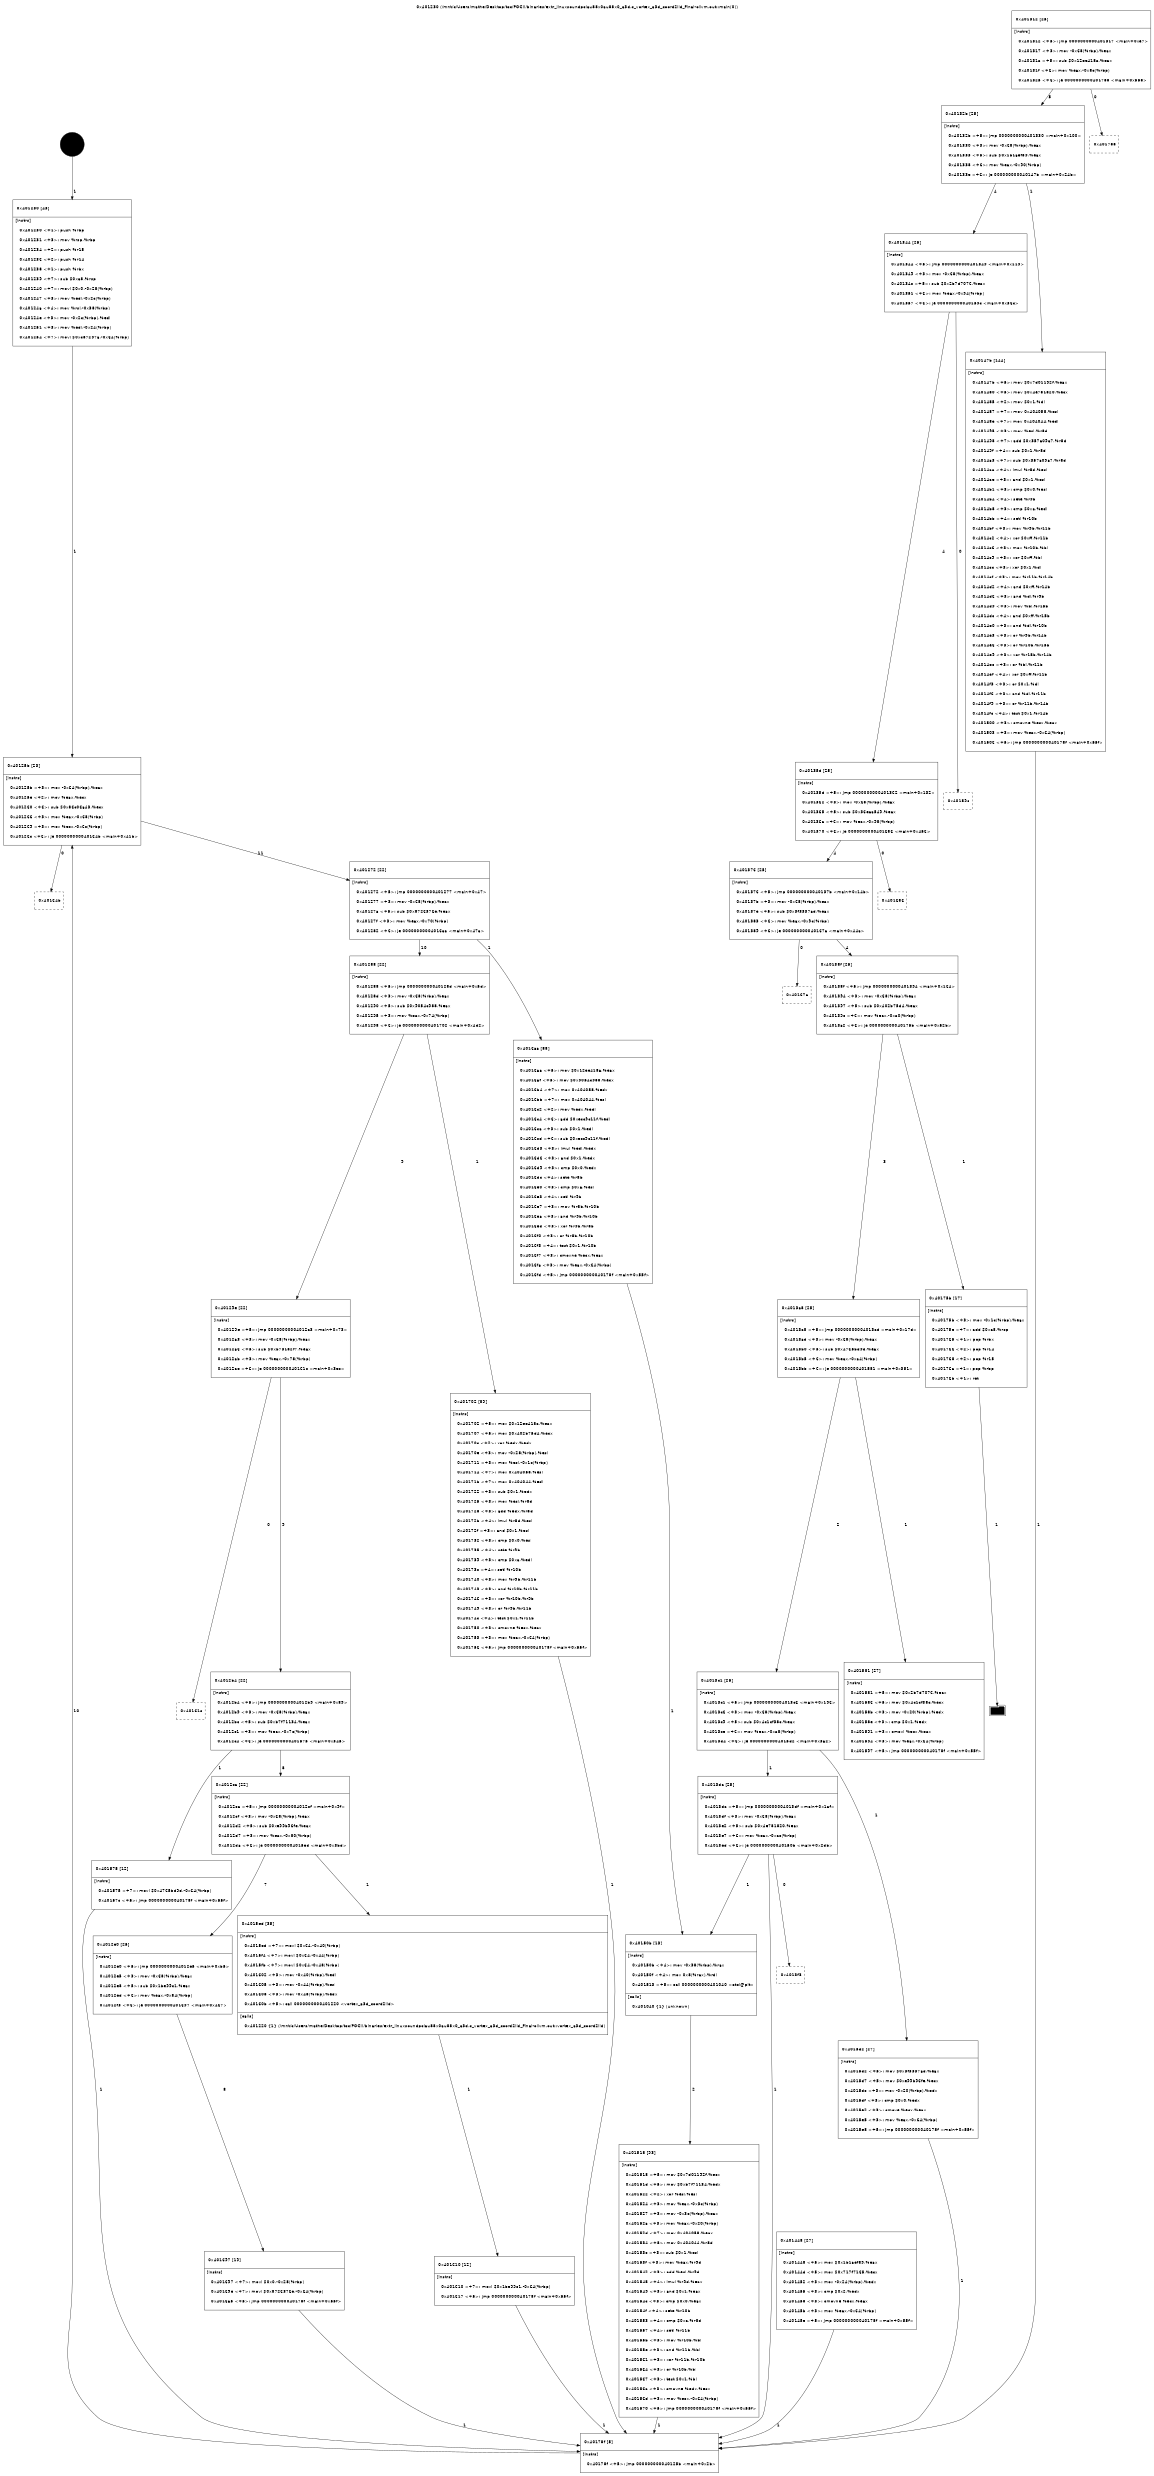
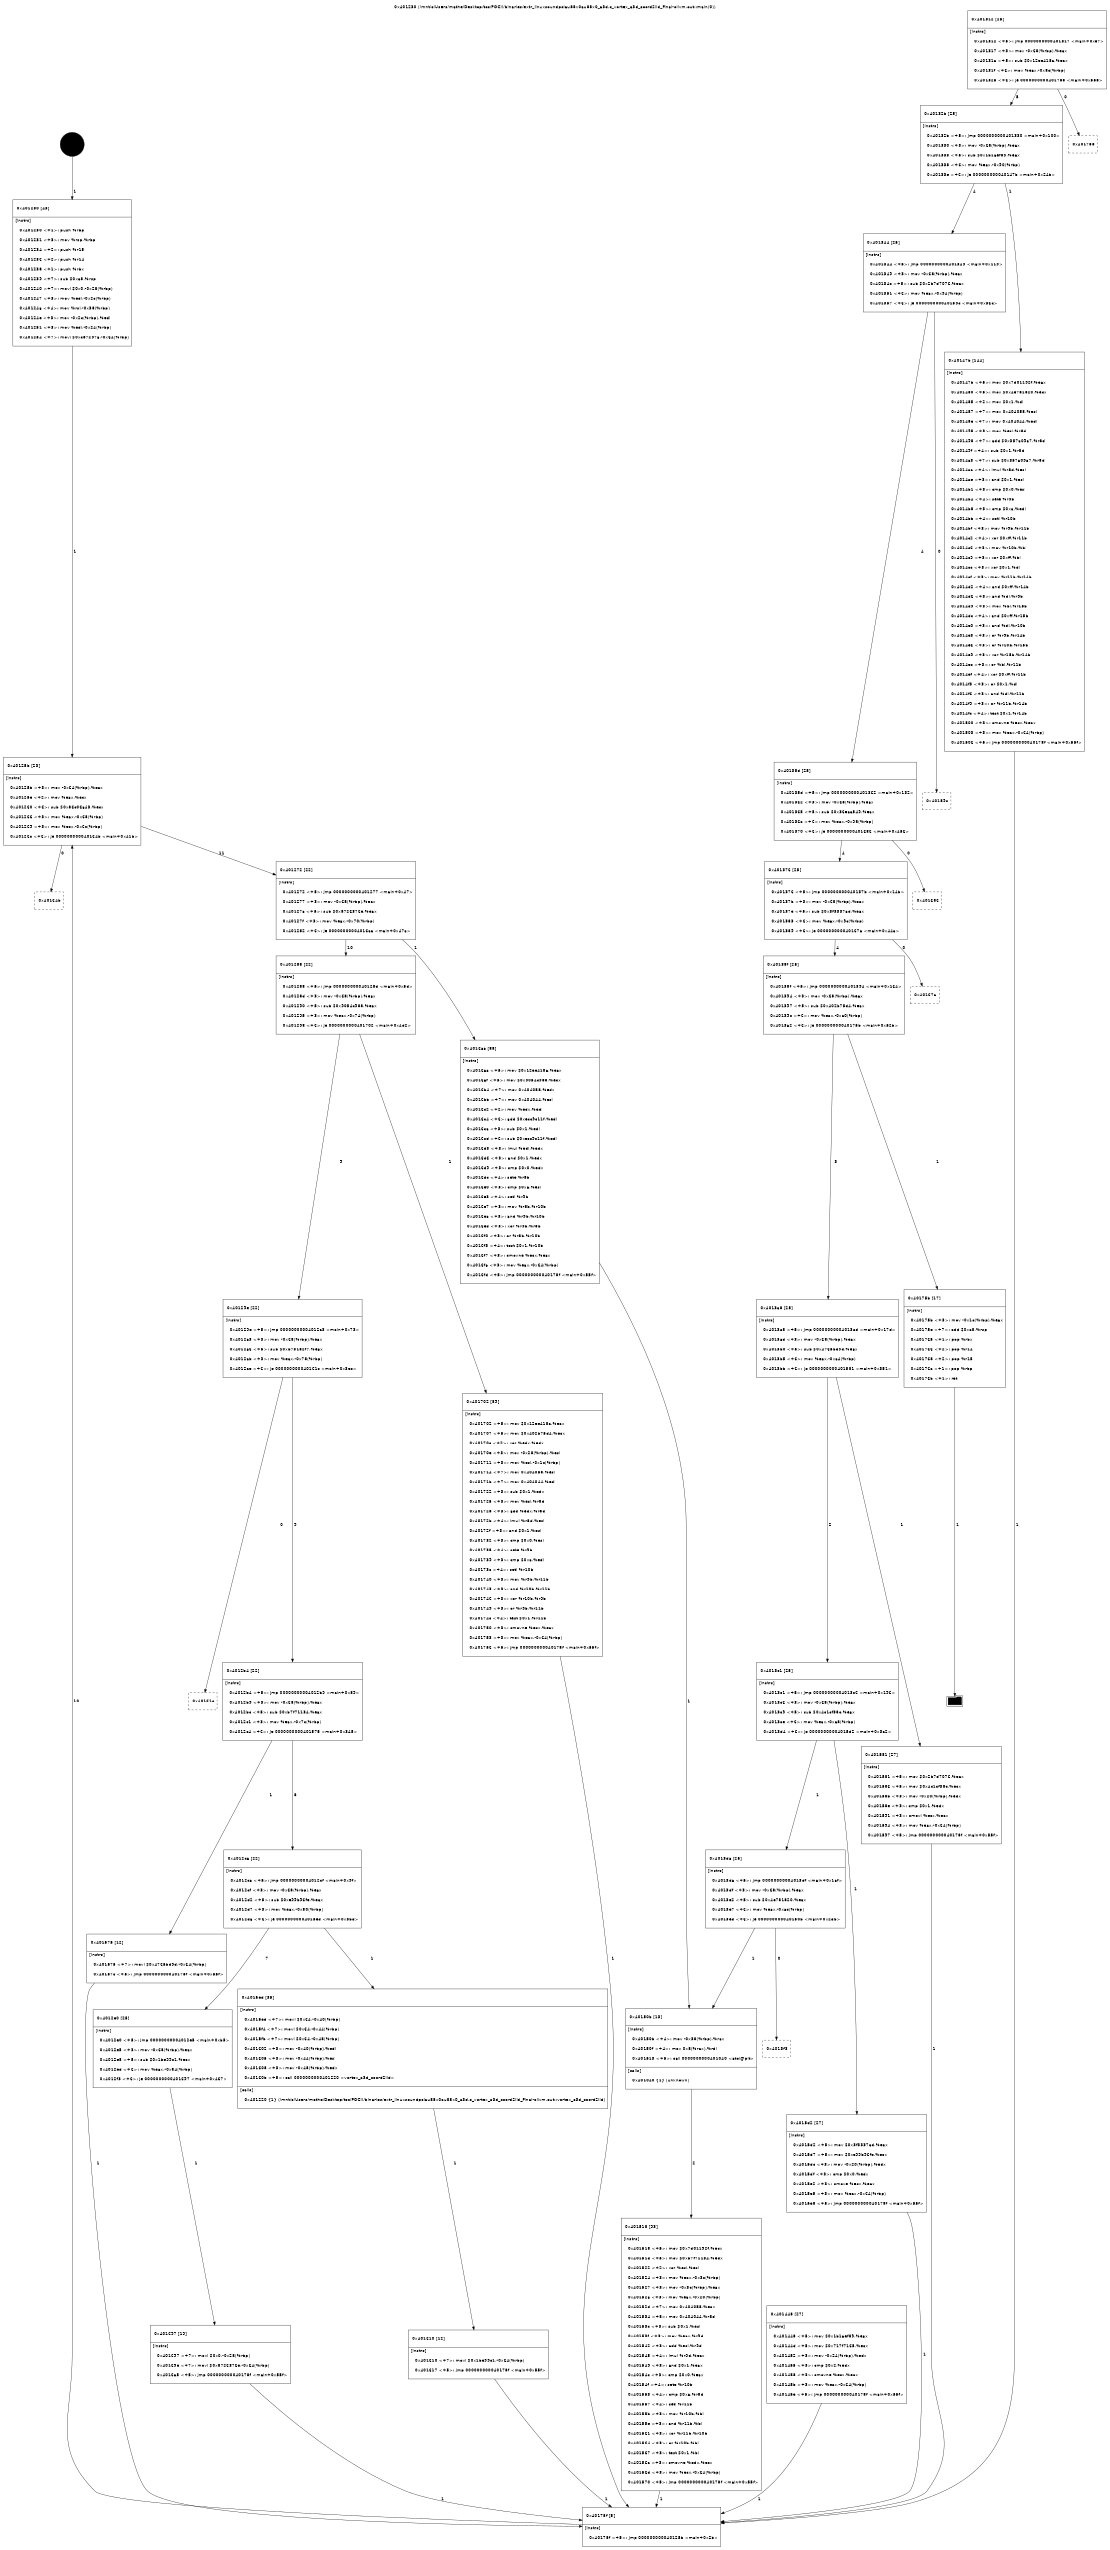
edge "0x4012e0 [25]" -> "0x401697 [19]": label " 8" -> " 1"
edge "0x4013da [25]" -> "0x40178f [5]": now "0x401581 [27]" -> "0x40178f [5]"
